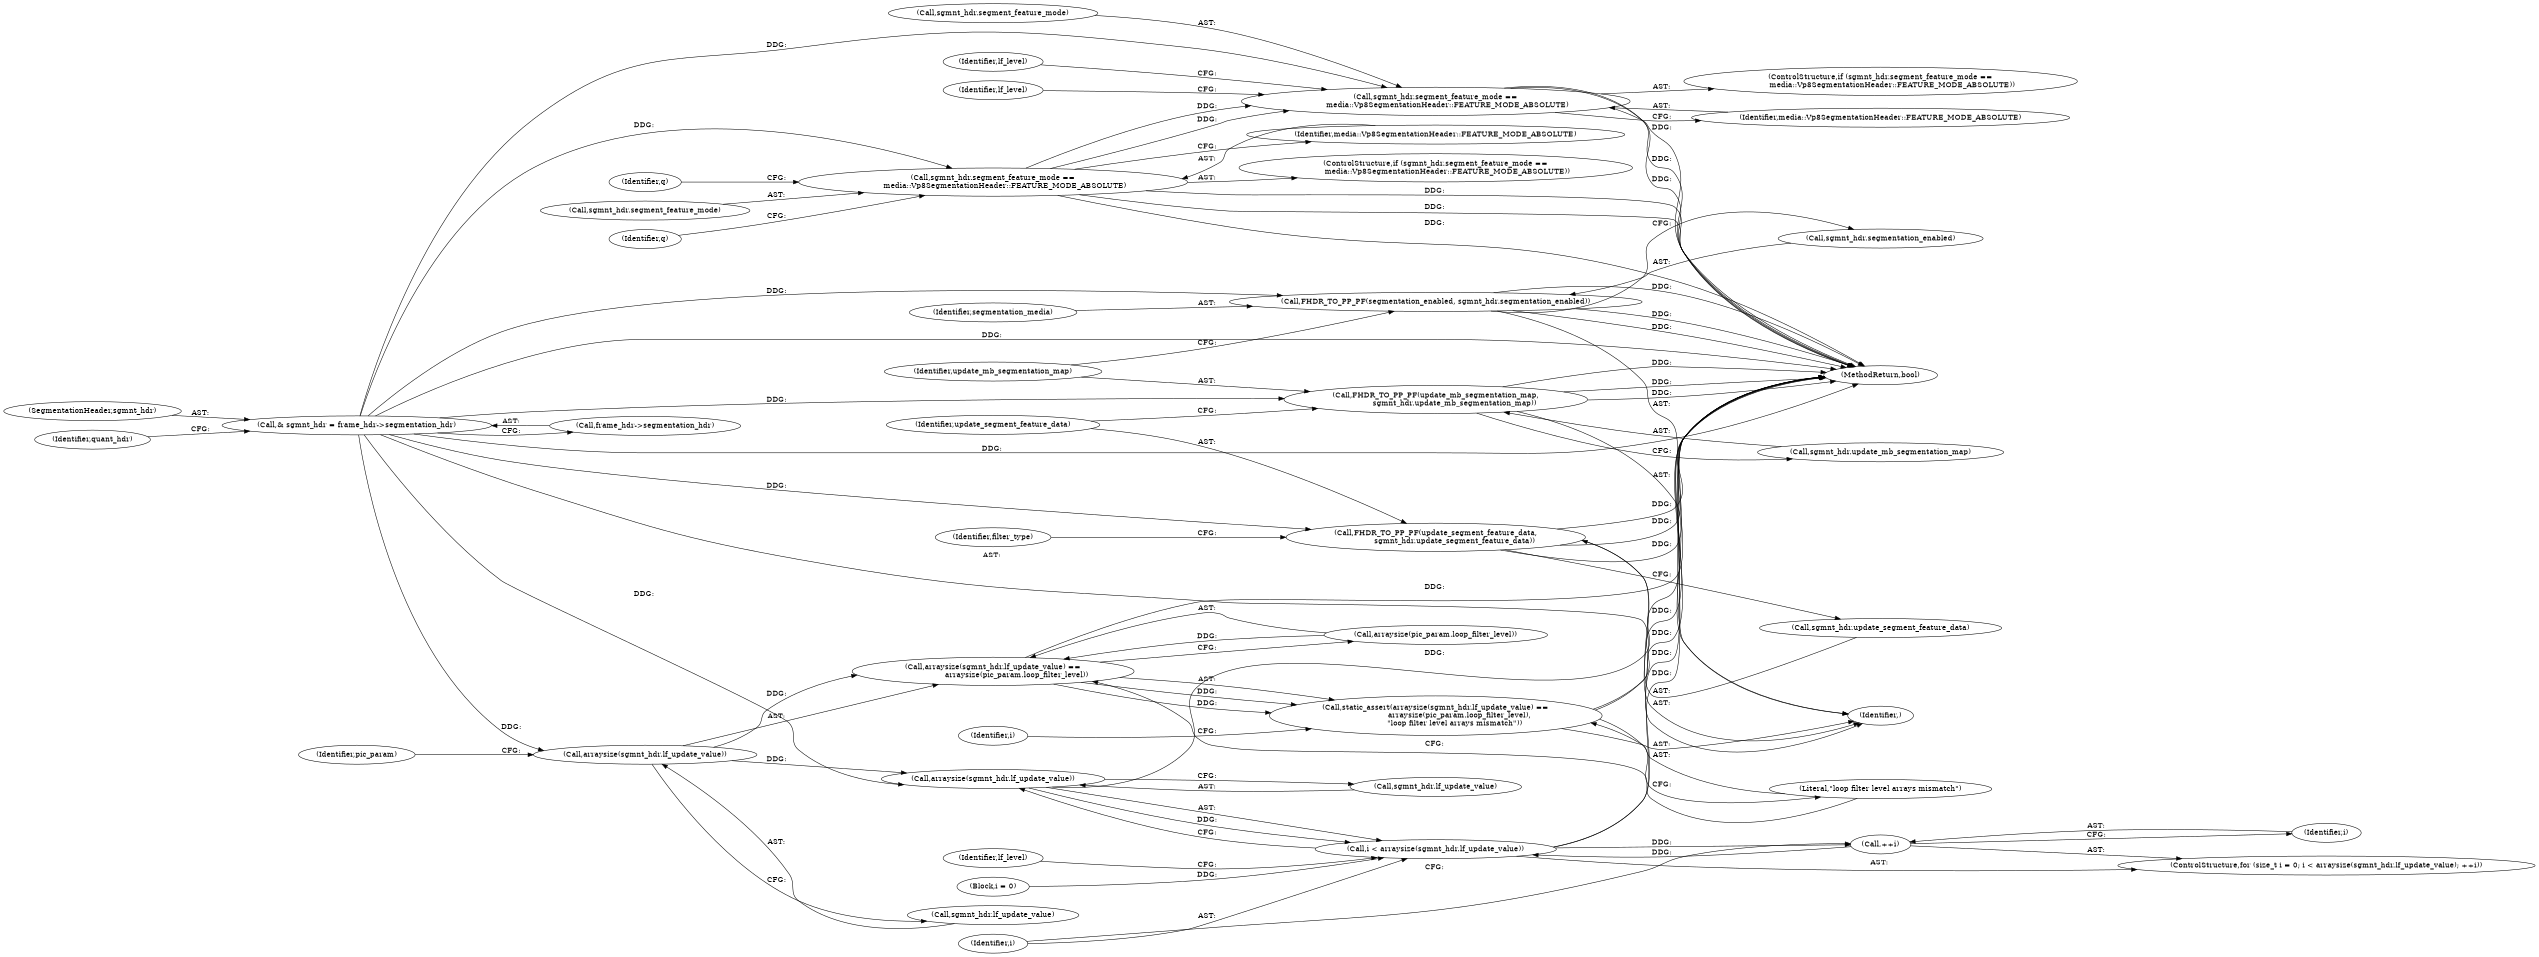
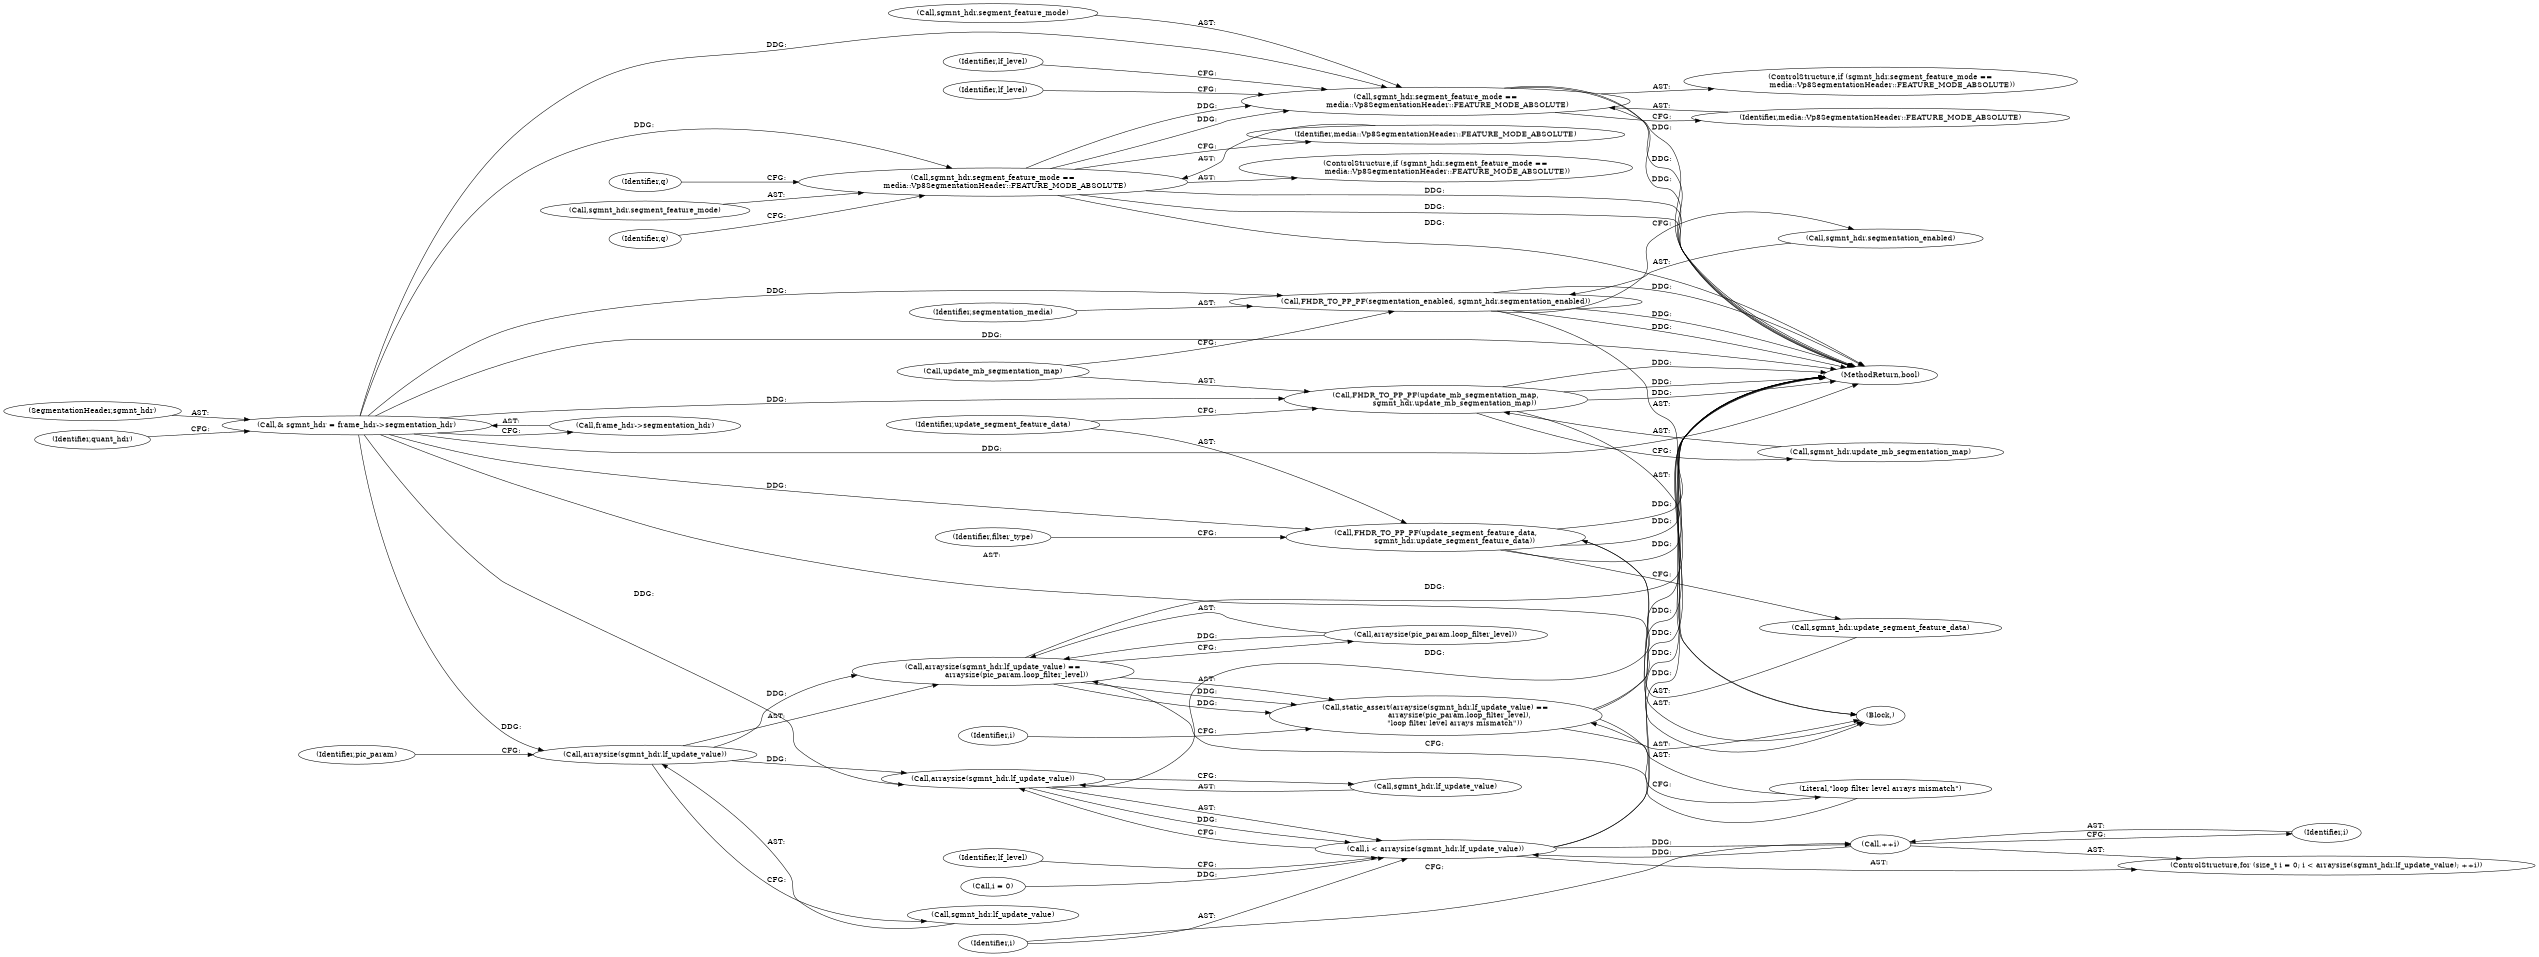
node "(Identifier,update_mb_segmentation_map)": label "(Identifier,update_mb_segmentation_map)" -> "(Call,update_mb_segmentation_map)"
node "(Identifier,)": label "(Identifier,)" -> "(Block,)"
node "(Block,i = 0)": label "(Block,i = 0)" -> "(Call,i = 0)"
